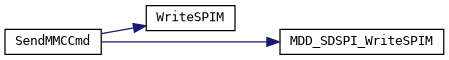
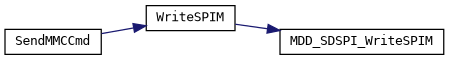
edge "SendMMCCmd" -> "MDD_SDSPI_WriteSPIM": now "WriteSPIM" -> "MDD_SDSPI_WriteSPIM"
